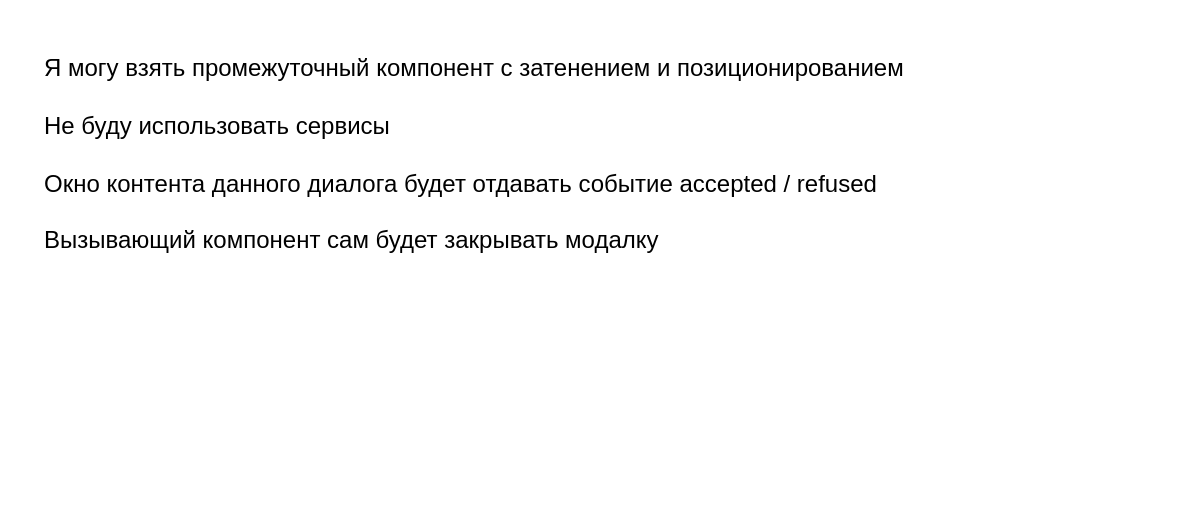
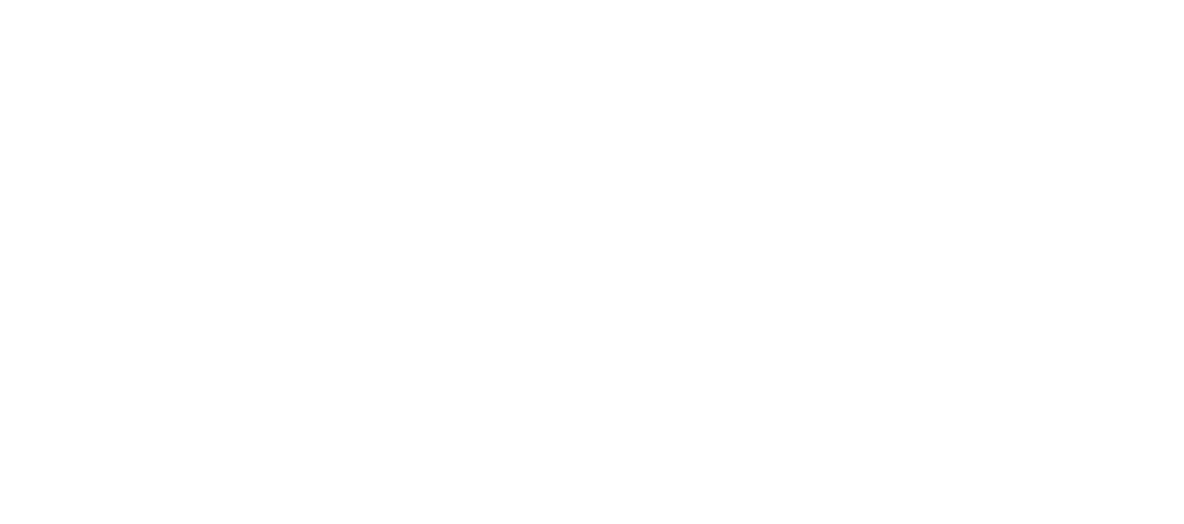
node "Я могу взять промежуточный компонент с затенением и позиционированием Не буду использовать сервисы Окно контента данного диалога будет отдавать событие accepted / refused Вызывающий компонент сам будет закрывать модалку": removed
